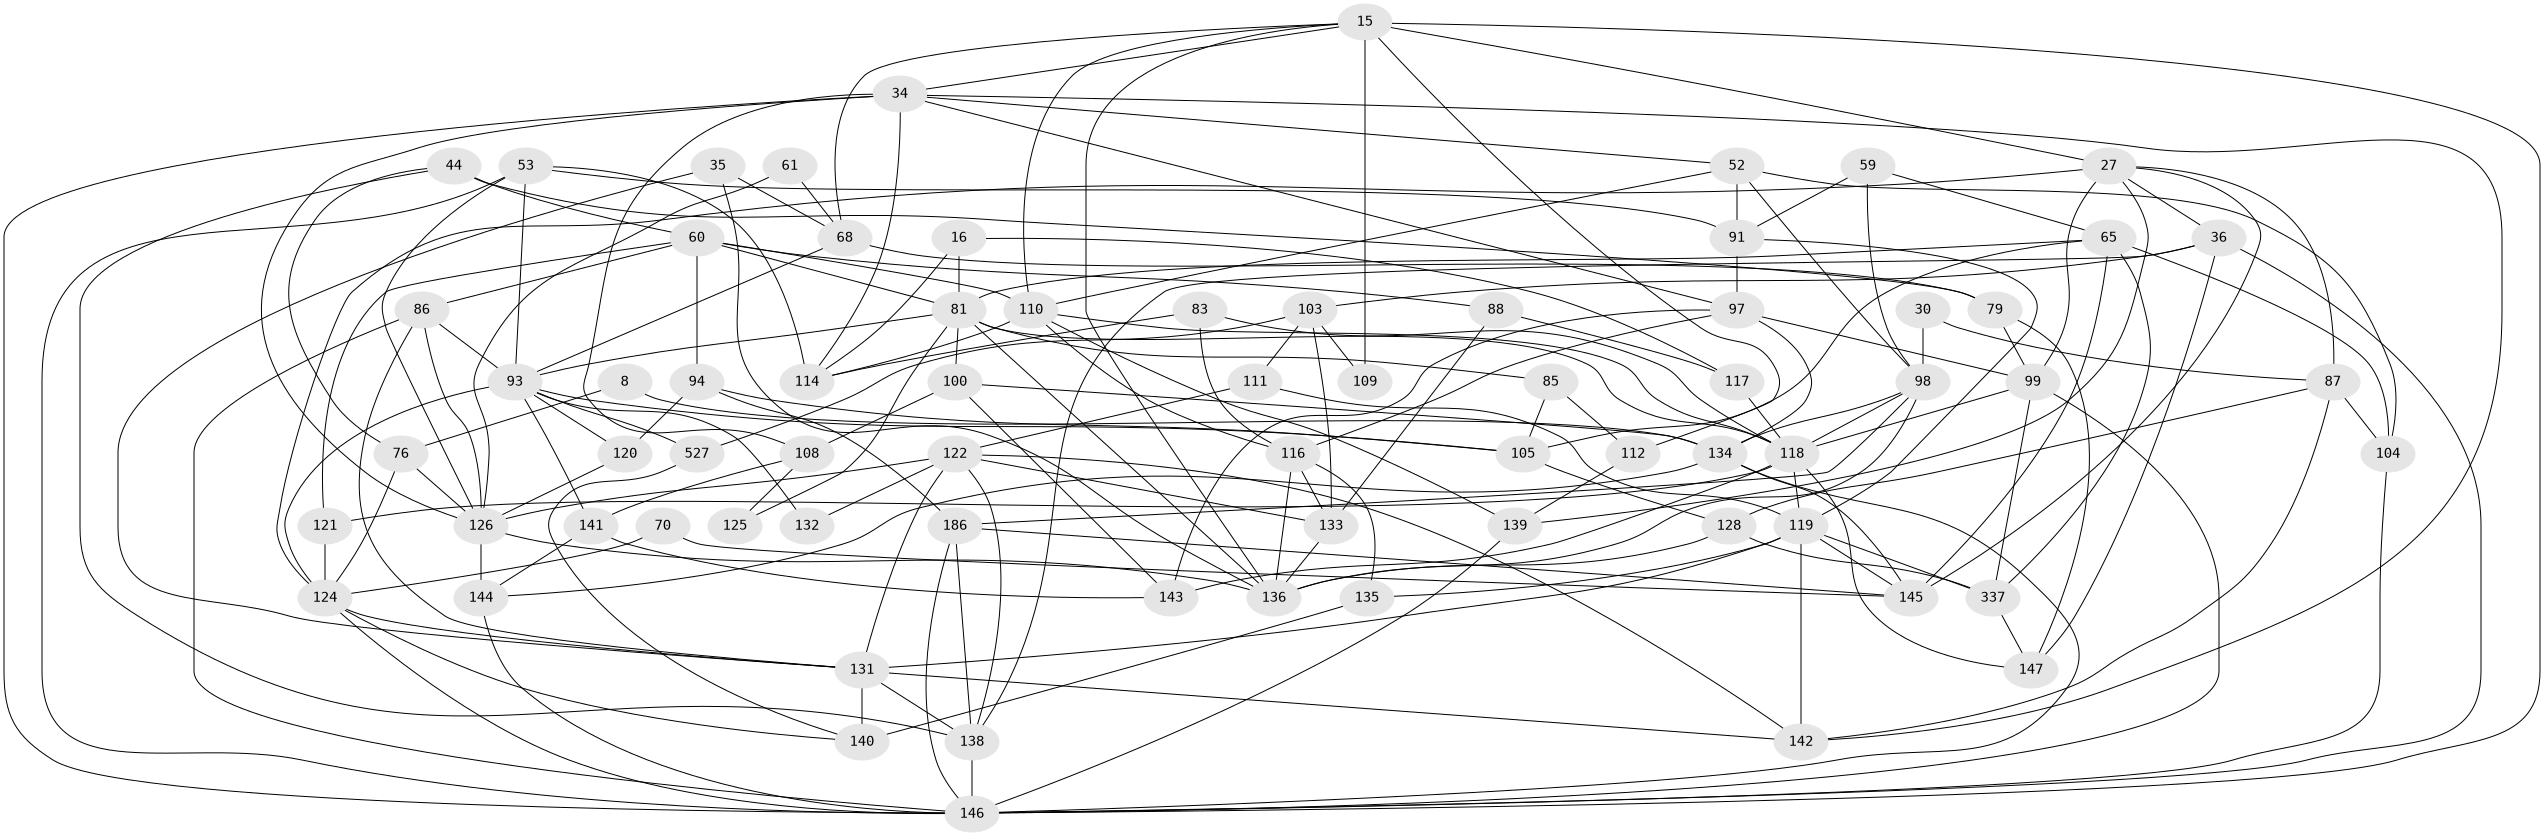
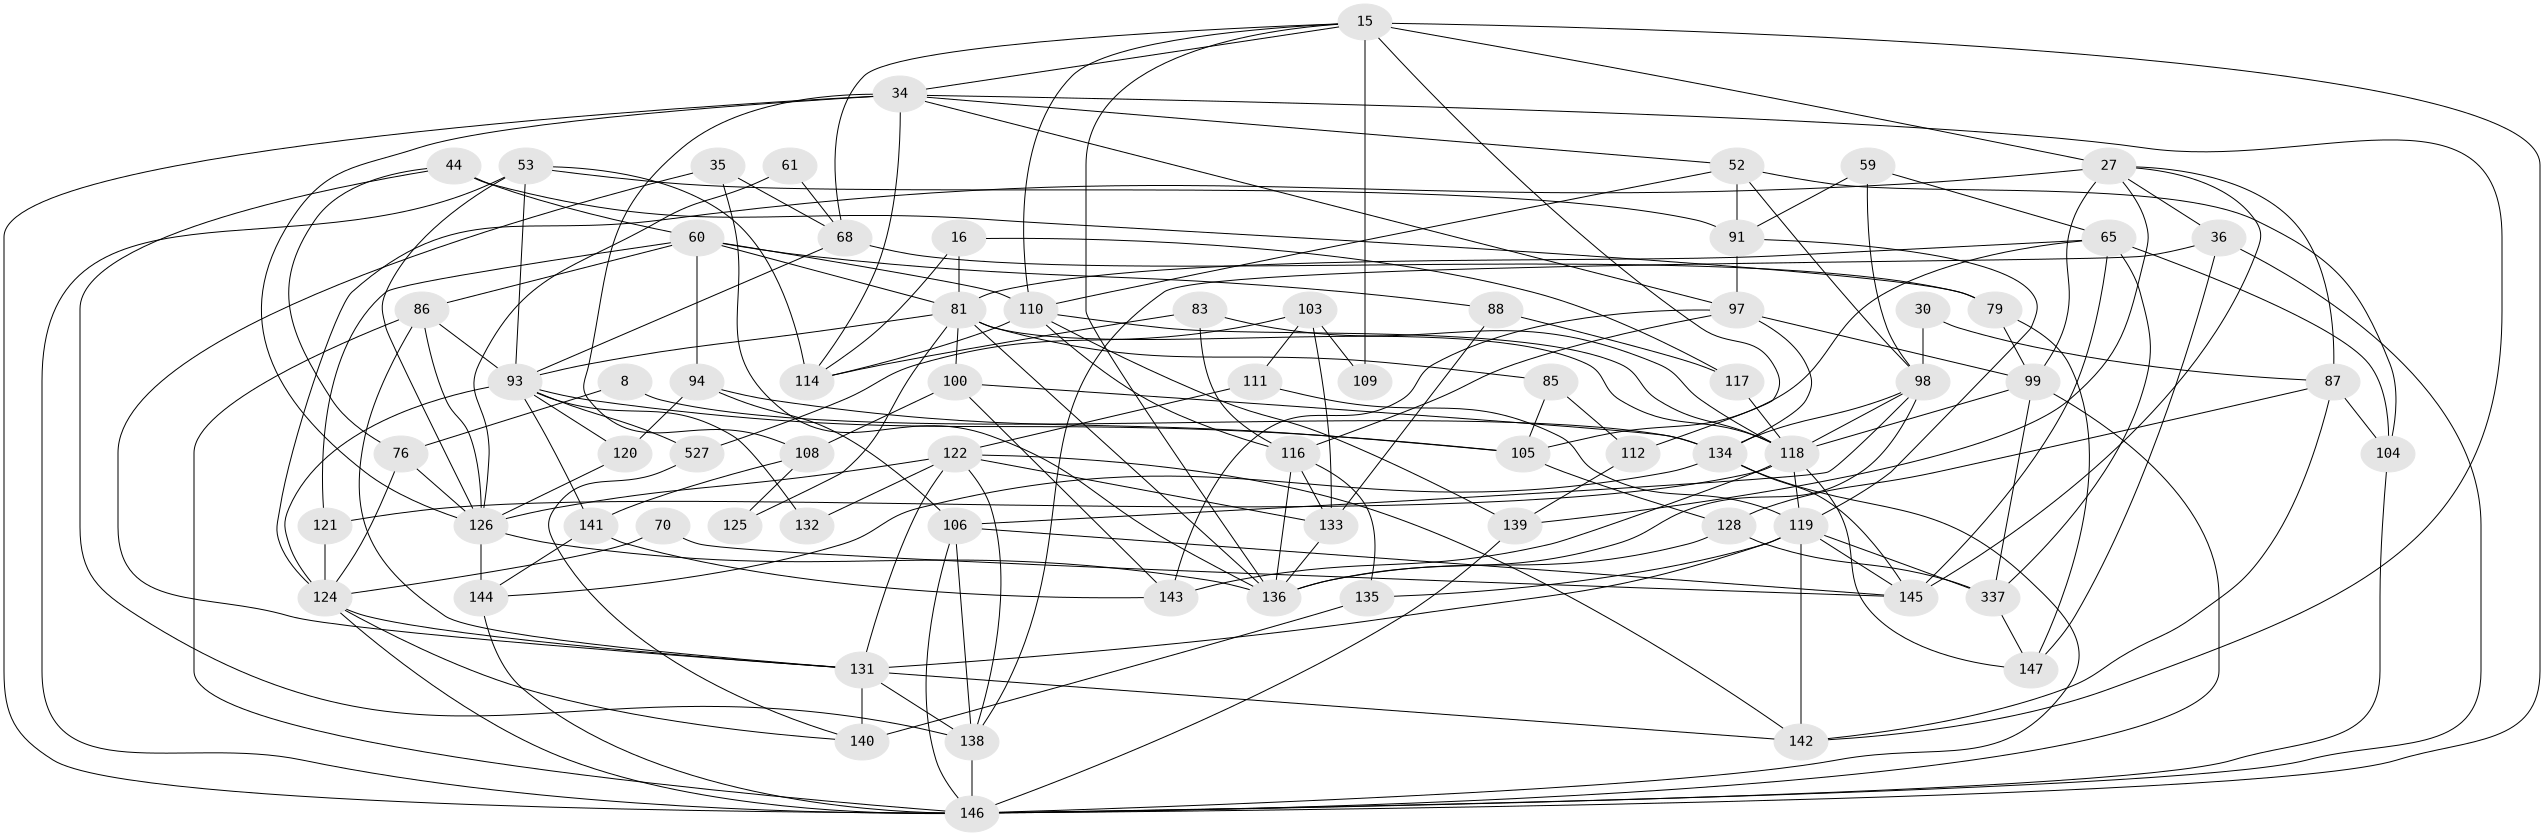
edge "36" -- "103": removed
node "186": label "186" -> "106"
